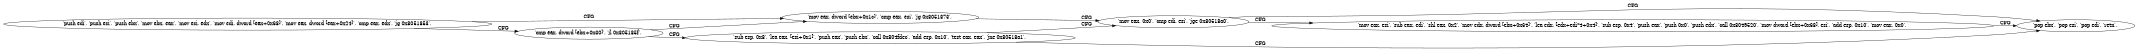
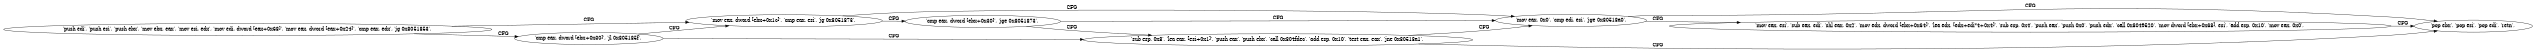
node "'cmp eax, dword [ebx+0x30]', 'jge 0x8051873',": added
